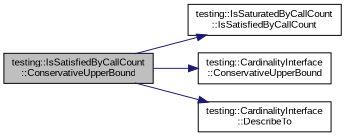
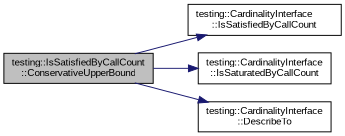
node "testing::IsSaturatedByCallCount ::IsSatisfiedByCallCount": label "testing::IsSaturatedByCallCount ::IsSatisfiedByCallCount" -> "testing::CardinalityInterface ::IsSatisfiedByCallCount"
node "testing::CardinalityInterface ::ConservativeUpperBound": label "testing::CardinalityInterface ::ConservativeUpperBound" -> "testing::CardinalityInterface ::IsSaturatedByCallCount"
